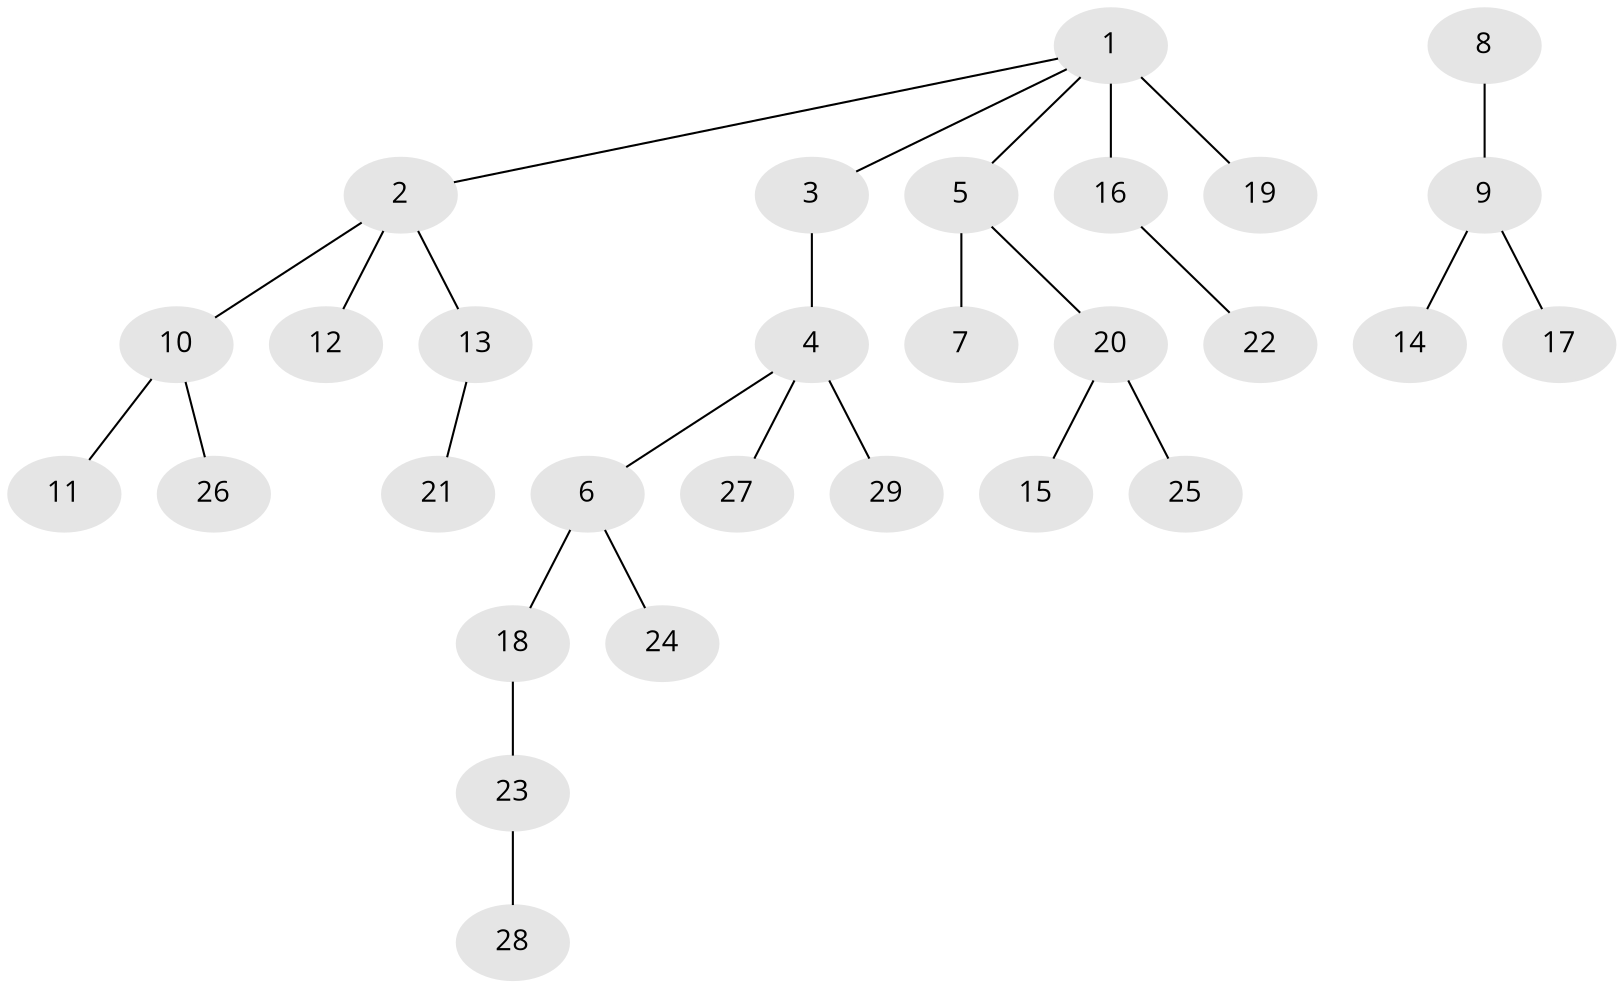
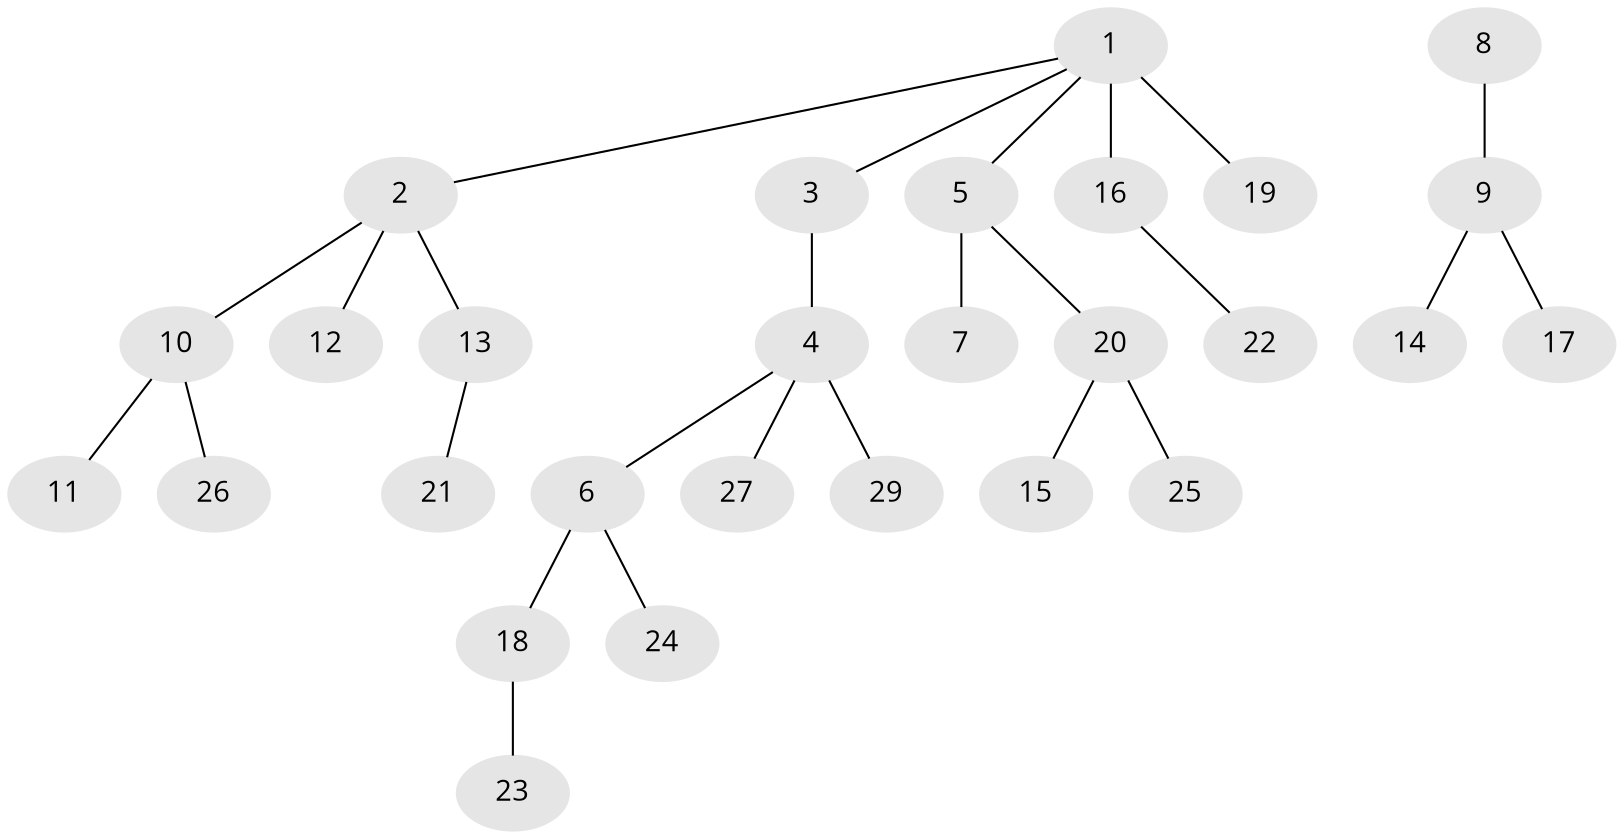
node "28": removed
